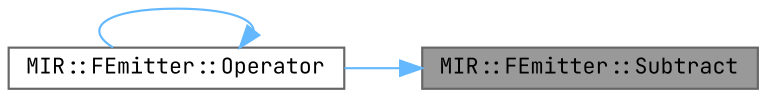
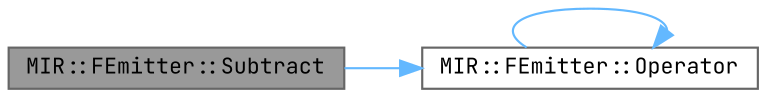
edge "MIR::FEmitter::Operator" -> "MIR::FEmitter::Subtract": reversed
